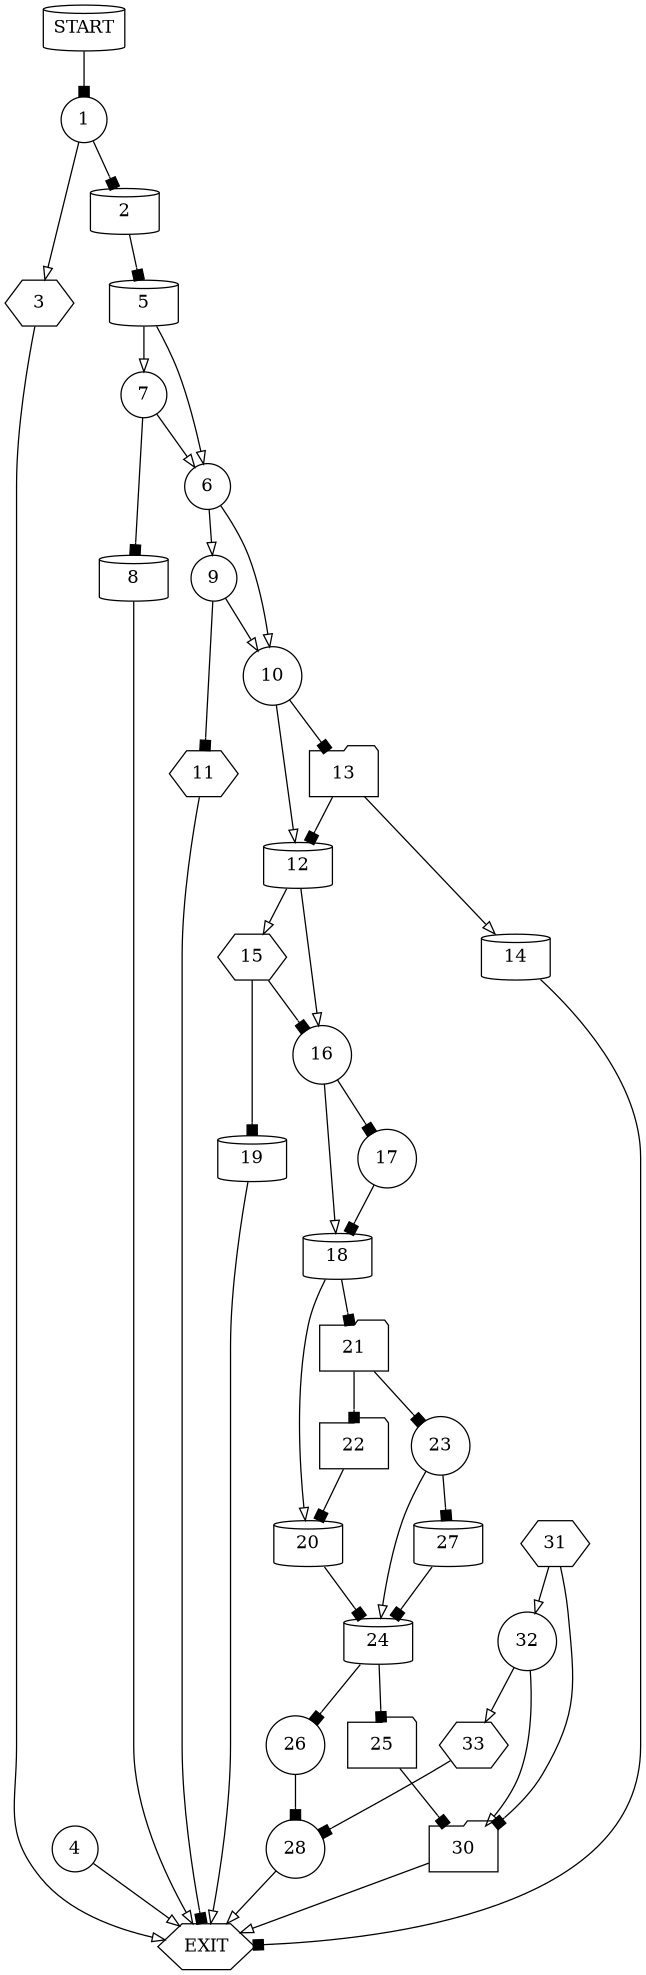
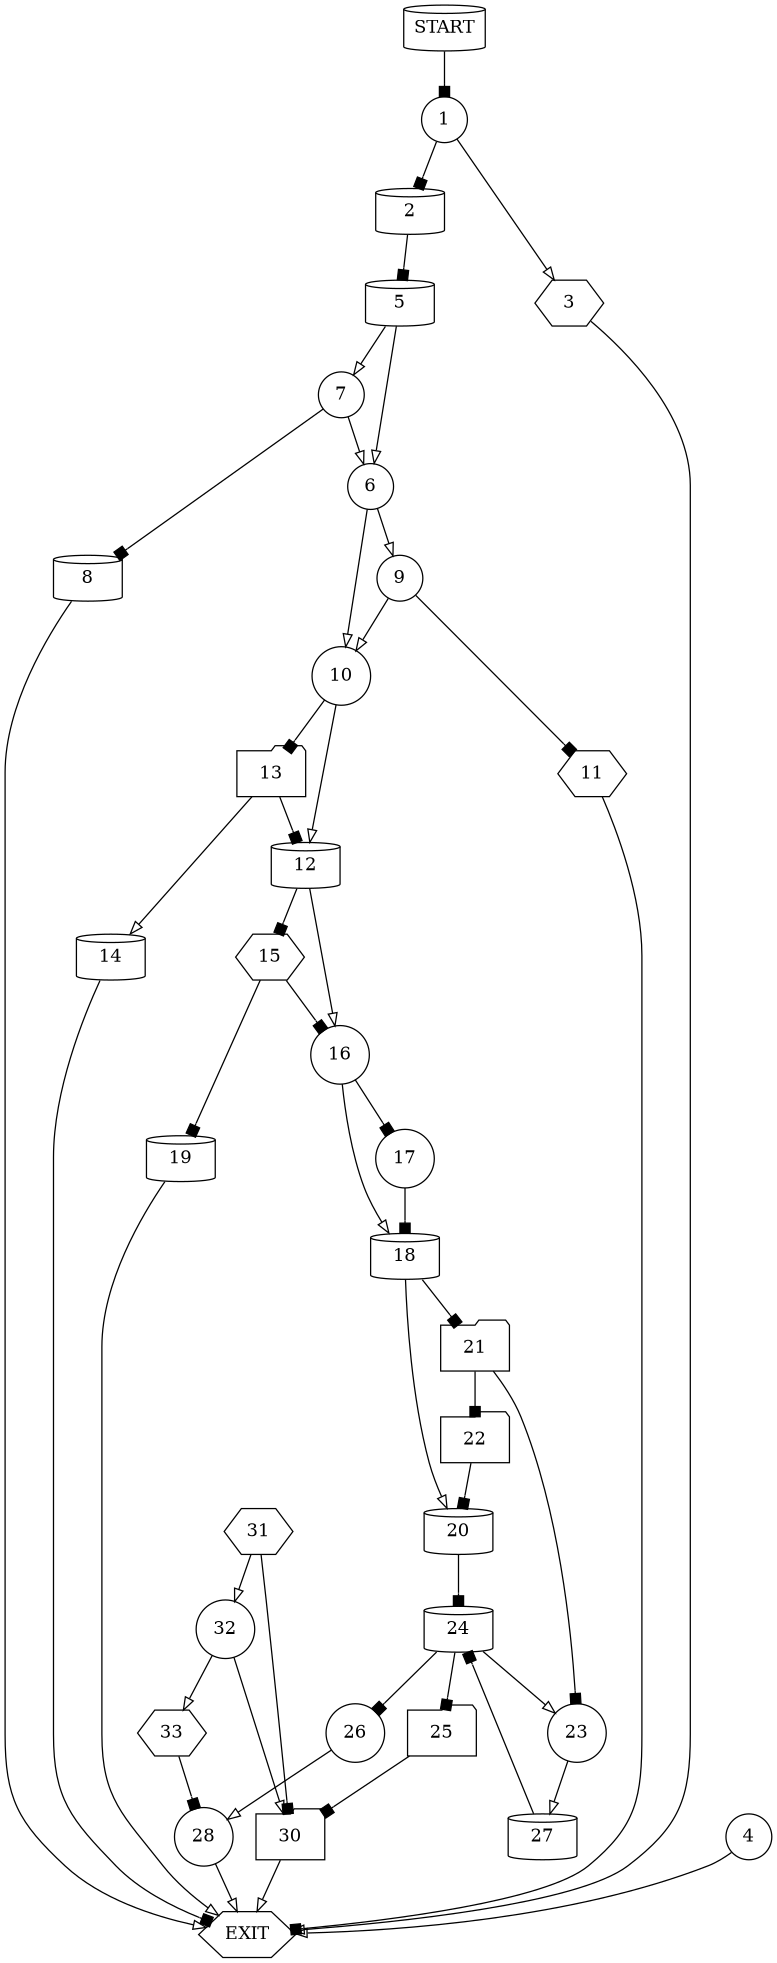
edge "12" -> "15": arrowhead onormal -> box
edge "23" -> "27": arrowhead box -> onormal
edge "23" -> "24": reversed
edge "26" -> "28": arrowhead box -> onormal
